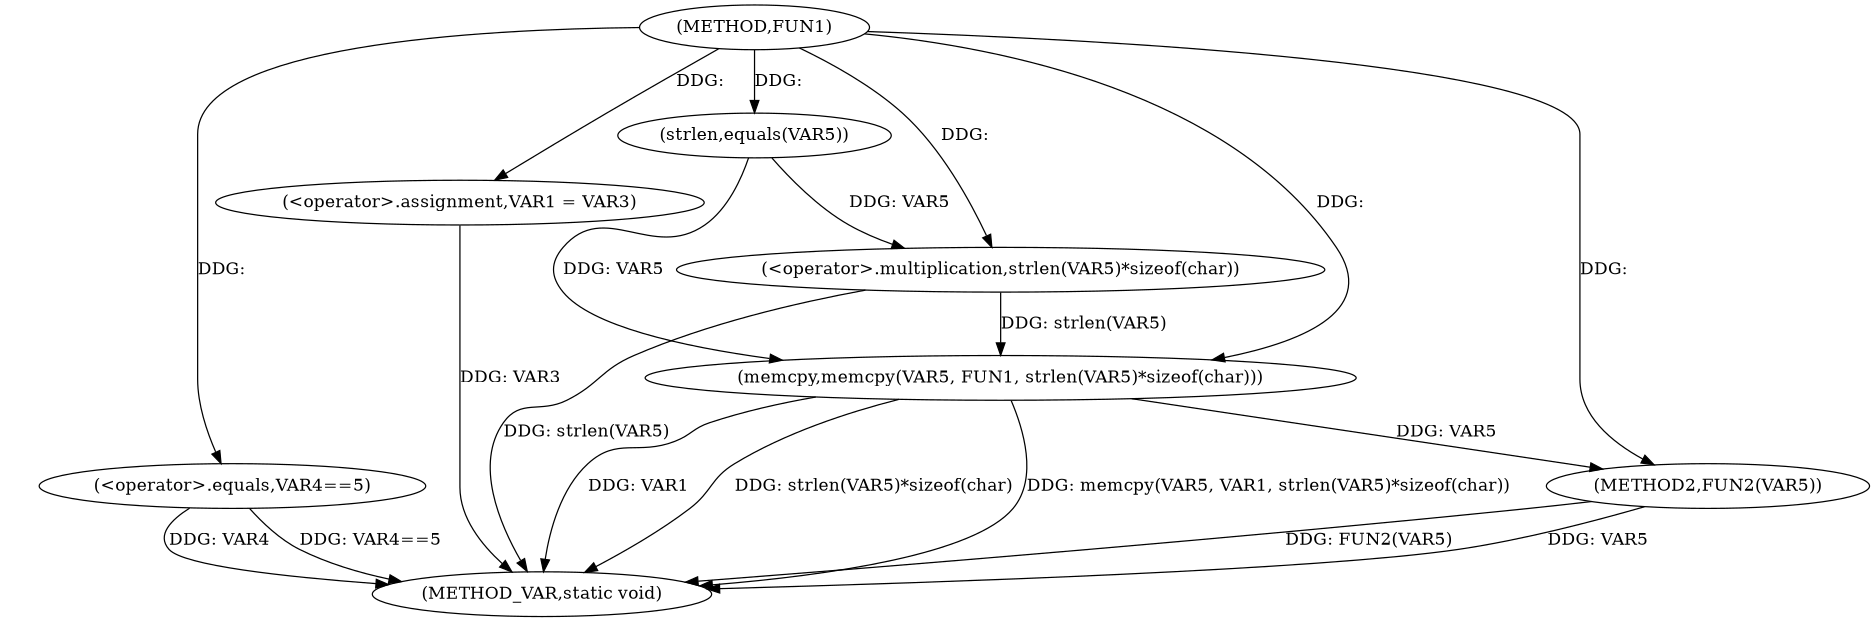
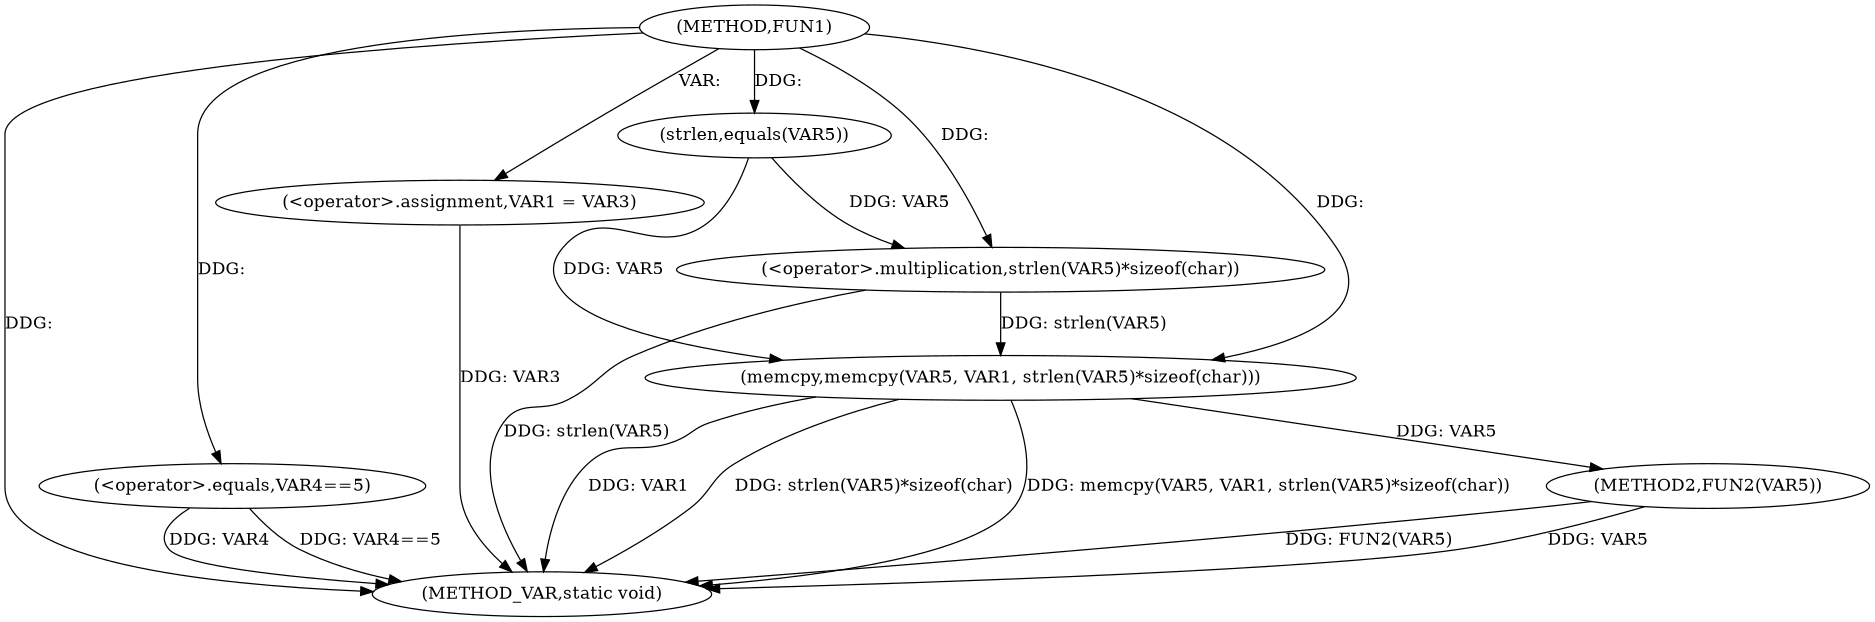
edge "(METHOD,FUN1)" -> "(METHOD2,FUN2(VAR5))": now "(METHOD,FUN1)" -> "(METHOD_VAR,static void)"
edge "(METHOD,FUN1)" -> "(<operator>.assignment,VAR1 = VAR3)": label "DDG: " -> "VAR: "
node "(memcpy,memcpy(VAR5, FUN1, strlen(VAR5)*sizeof(char)))": label "(memcpy,memcpy(VAR5, FUN1, strlen(VAR5)*sizeof(char)))" -> "(memcpy,memcpy(VAR5, VAR1, strlen(VAR5)*sizeof(char)))"
